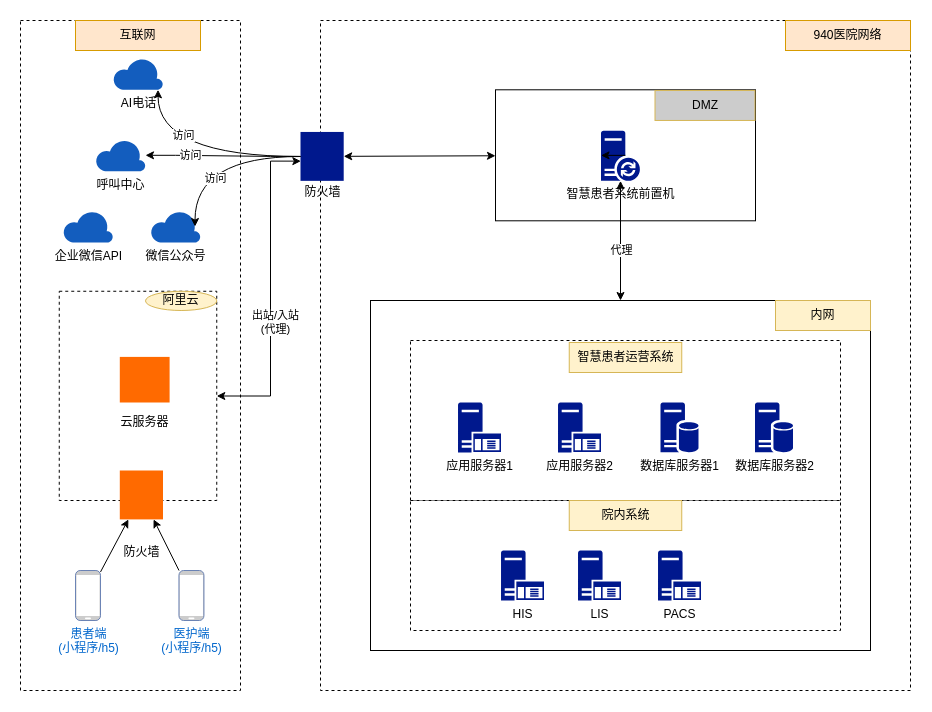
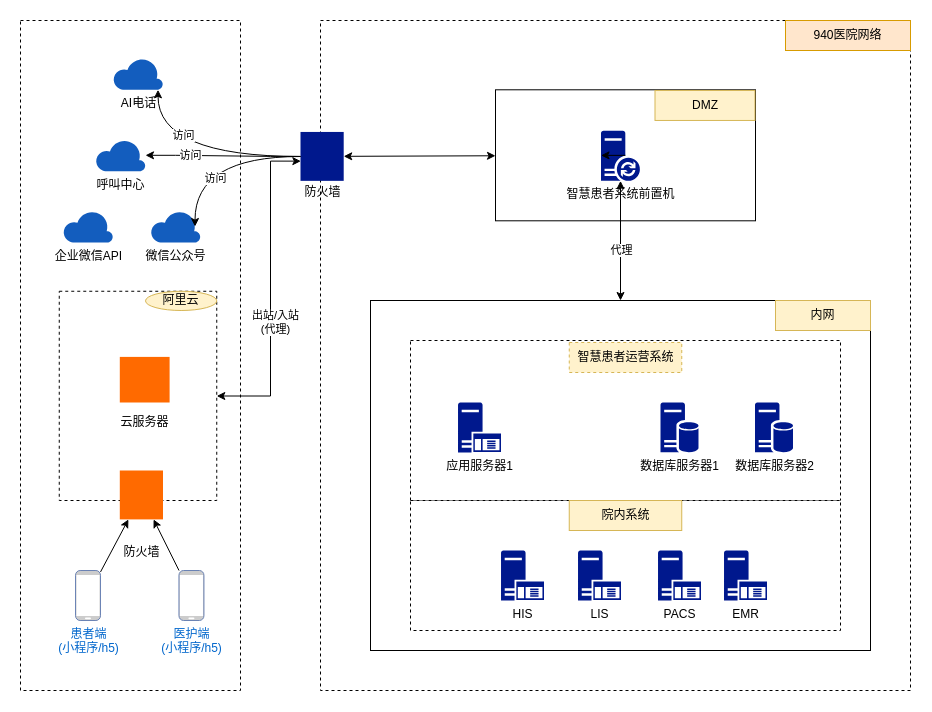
node "互联网": removed
node "DMZ": fillcolor #cccccc -> #fff2cc
node "智慧患者运营系统": style solid -> dashed
node "应用服务器2": removed
node "EMR": added
